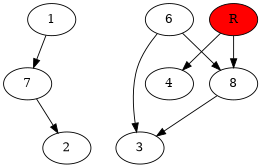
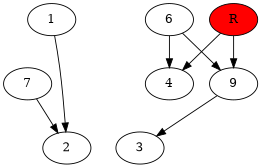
edge "1" -> "7": now "1" -> "2"
edge "6" -> "3": now "6" -> "4"
node "8": label "8" -> "9"
